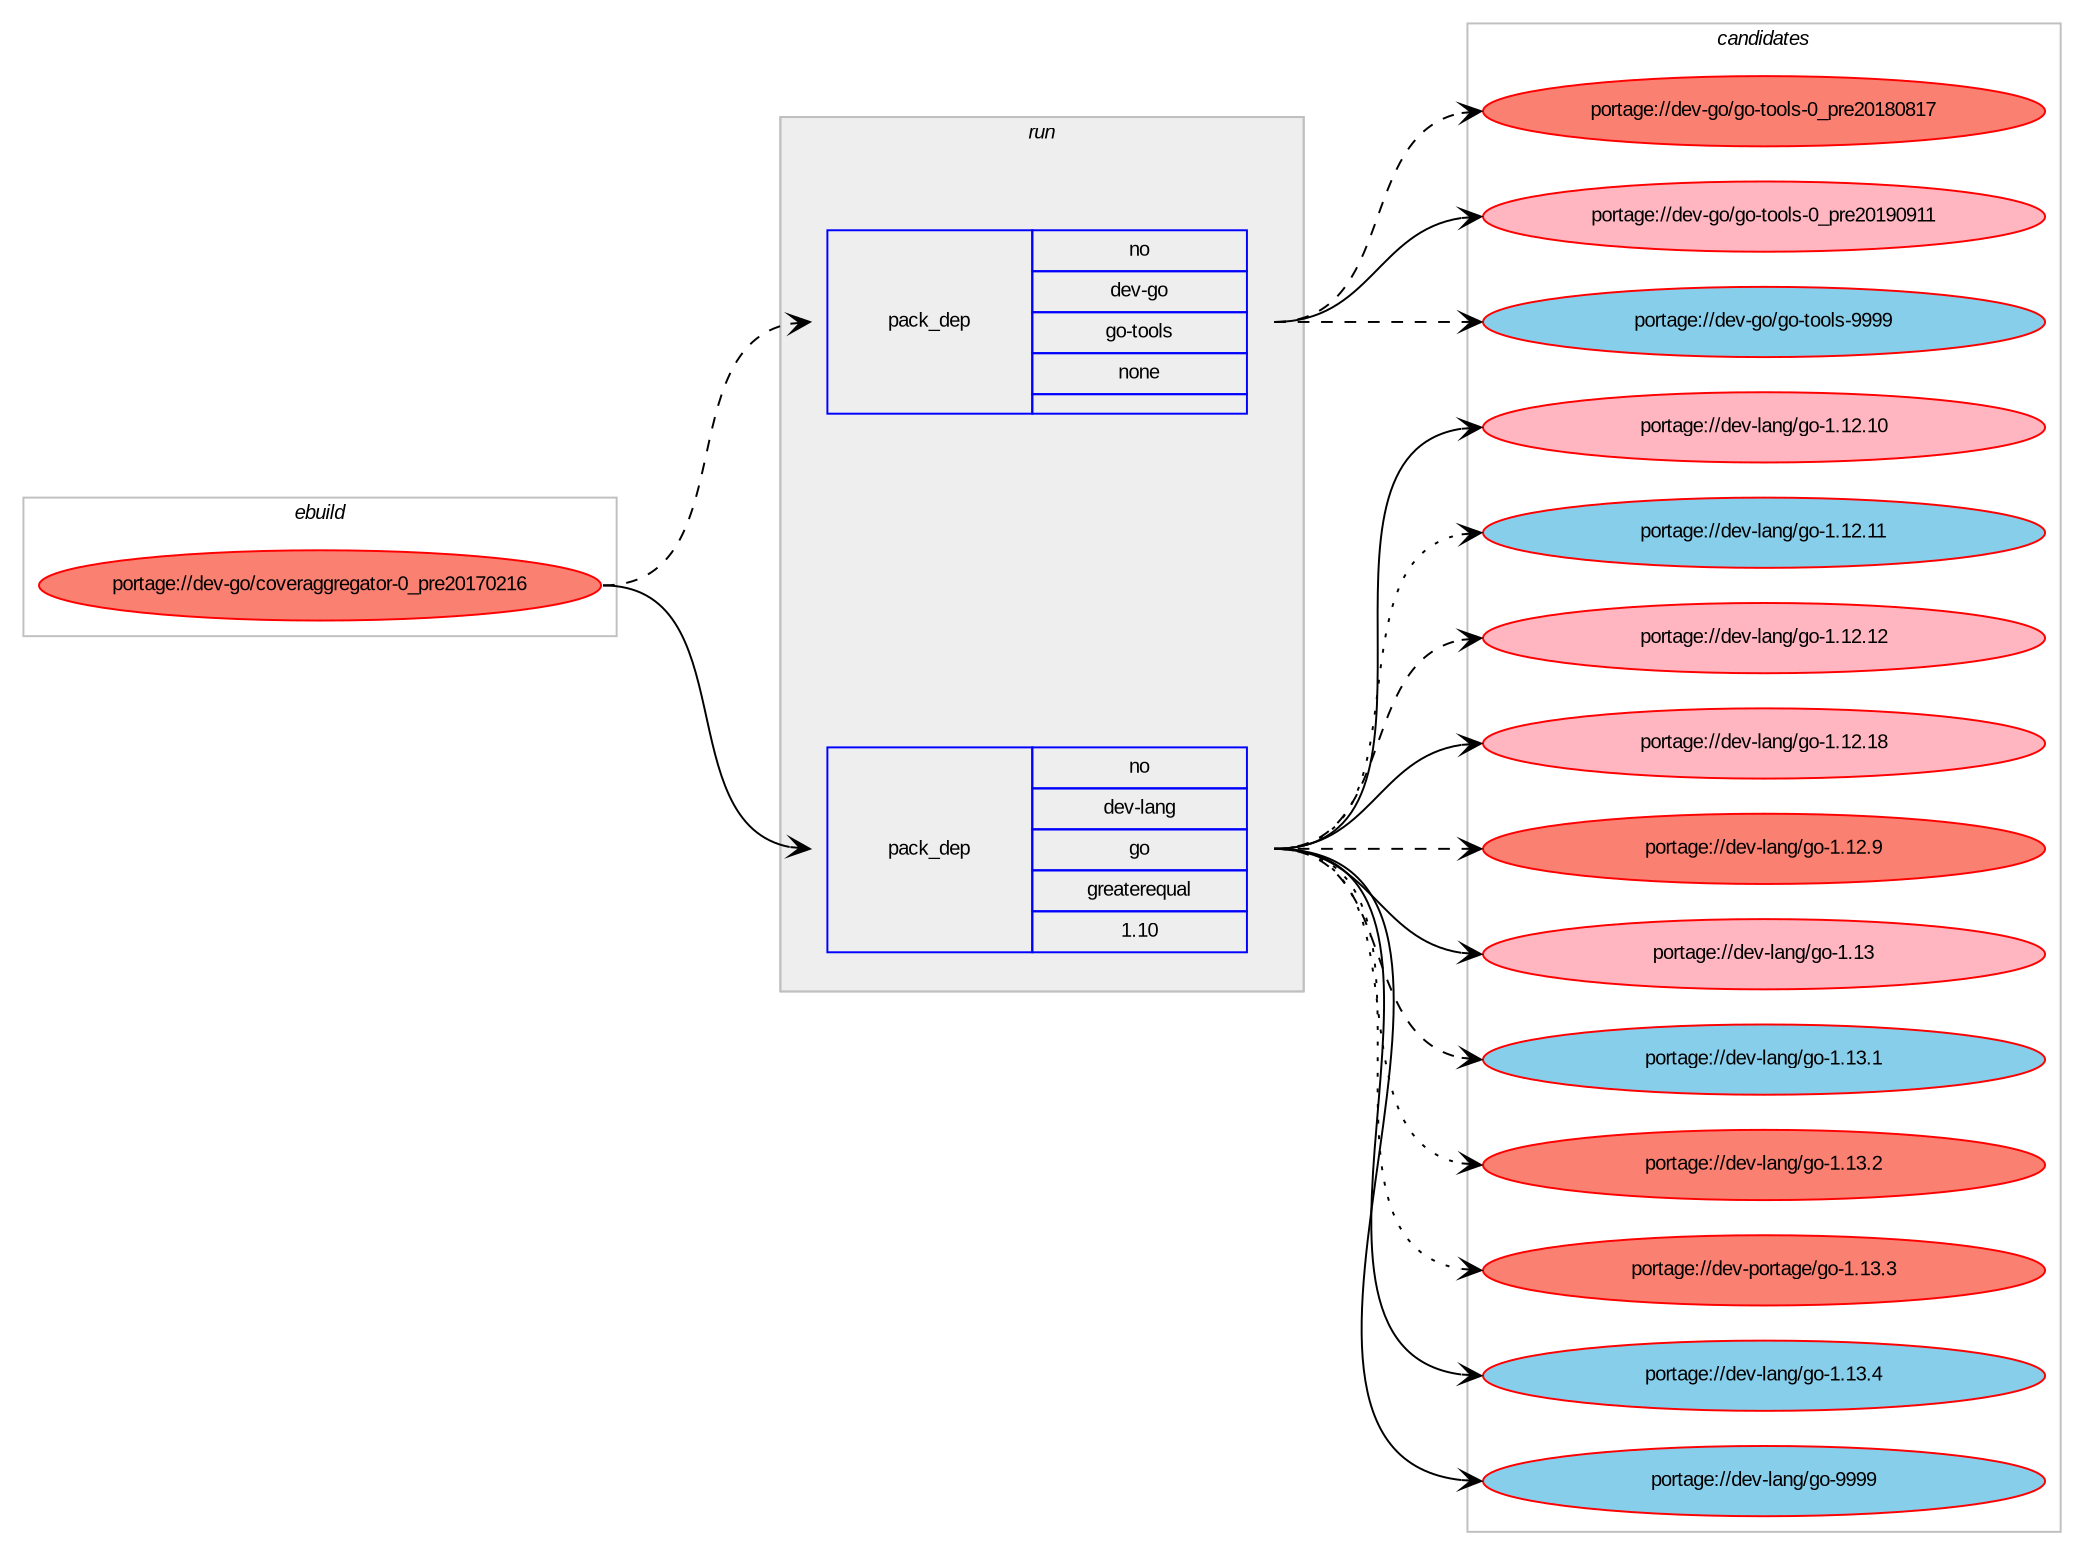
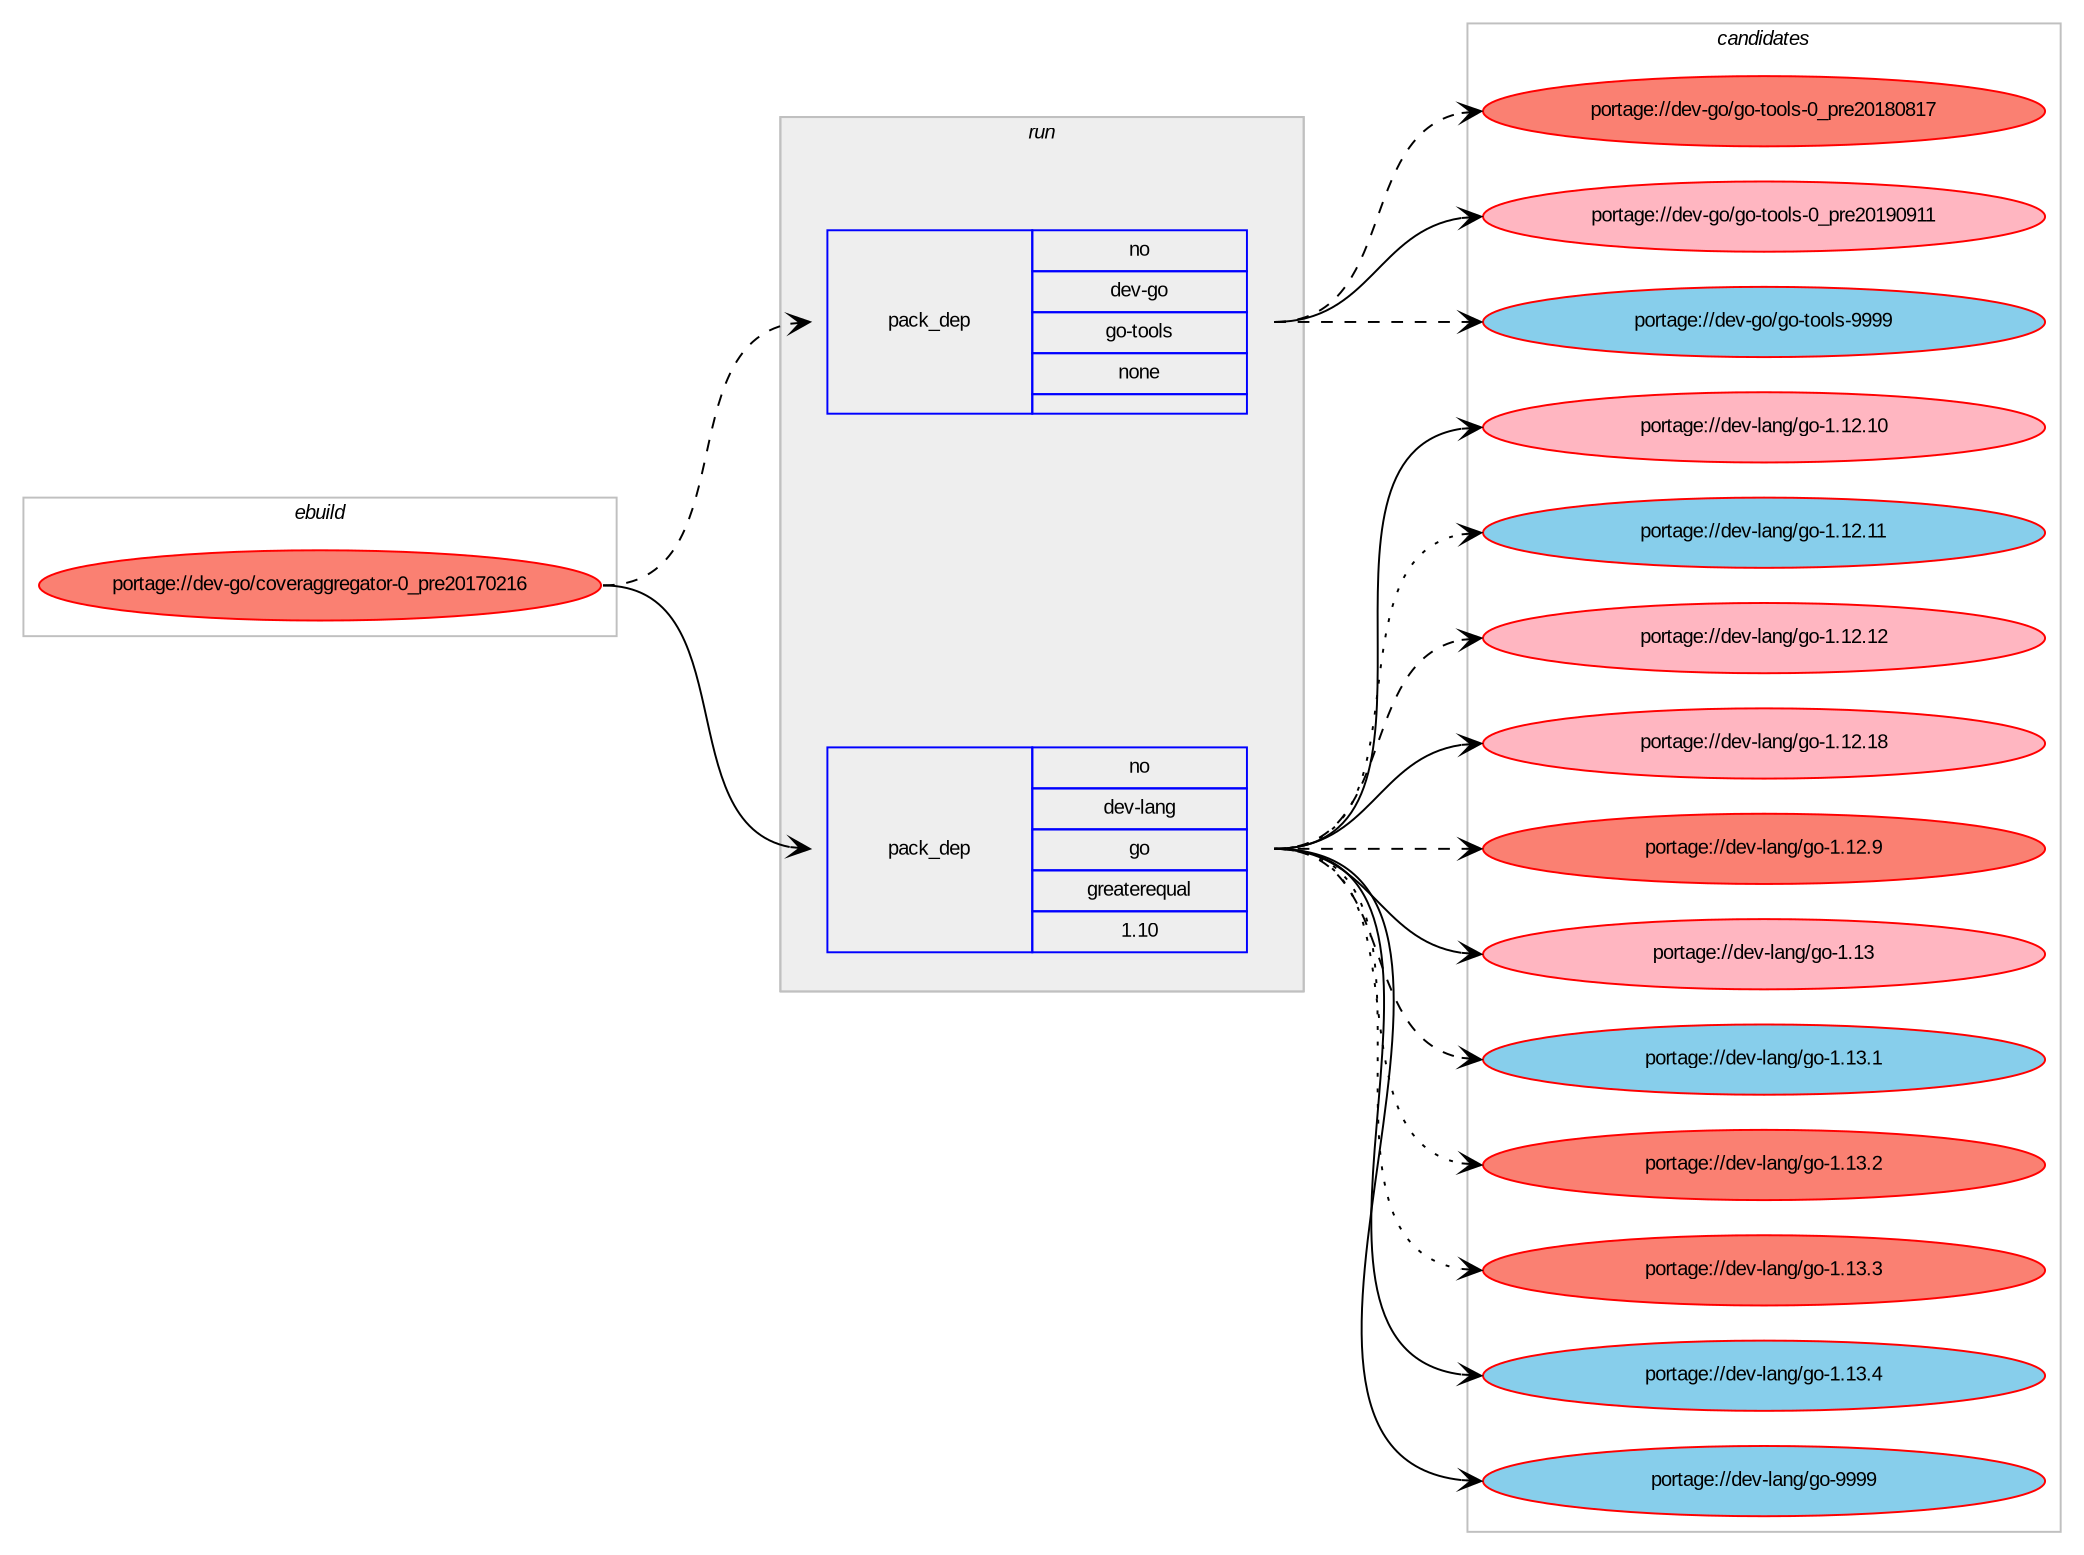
node "portage://dev-portage/go-1.13.3": label "portage://dev-portage/go-1.13.3" -> "portage://dev-lang/go-1.13.3"
